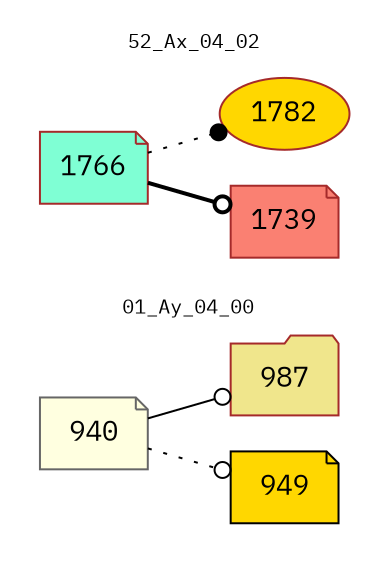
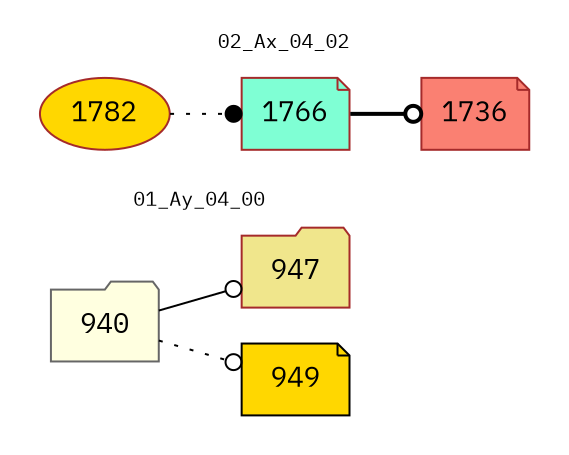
cluster "52_Ax_04_02": label "52_Ax_04_02" -> "02_Ax_04_02"
edge "1766" -> "1782": reversed
node "1739": label "1739" -> "1736"
node "987": label "987" -> "947"
node "940": shape note -> folder
